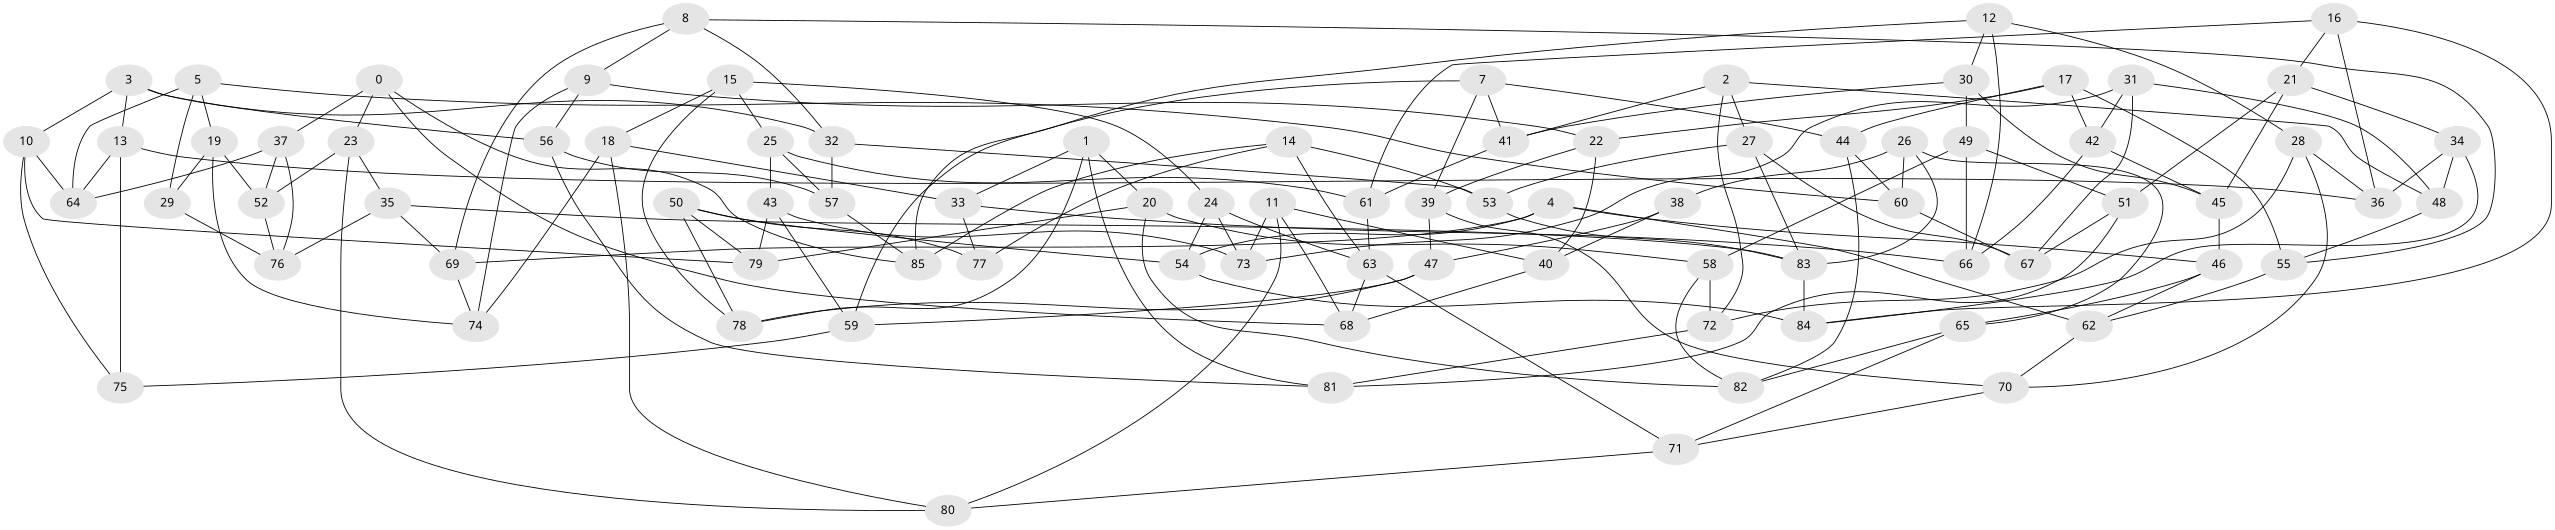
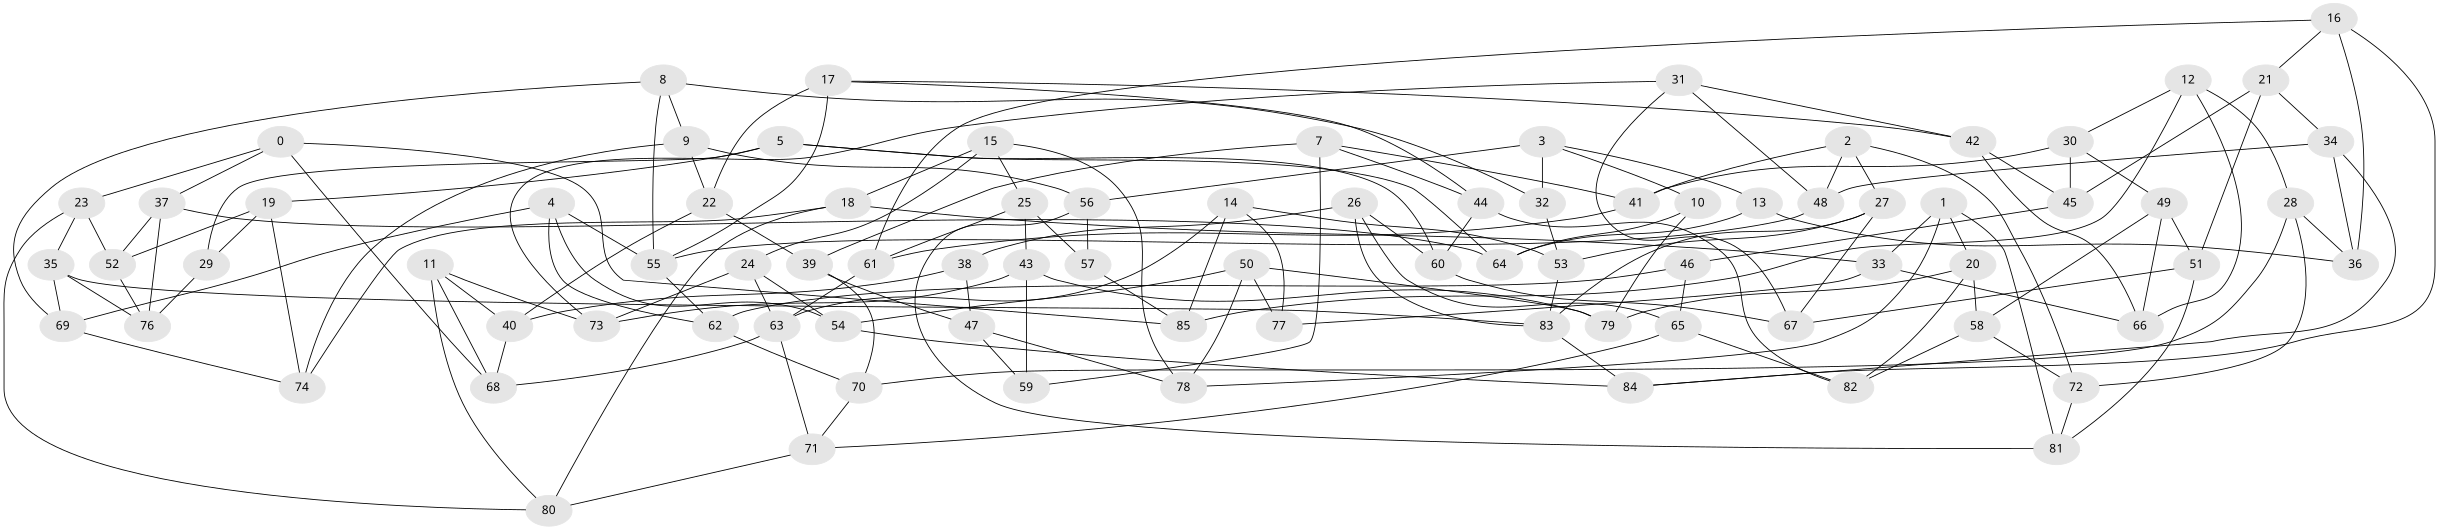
edge "32" -- "57": removed
edge "4" -- "46": now "4" -- "55"
node "75": removed
